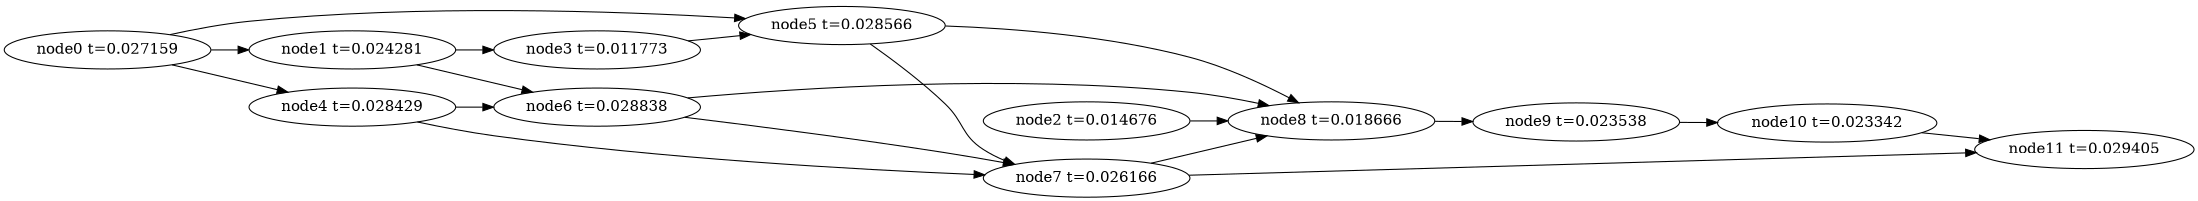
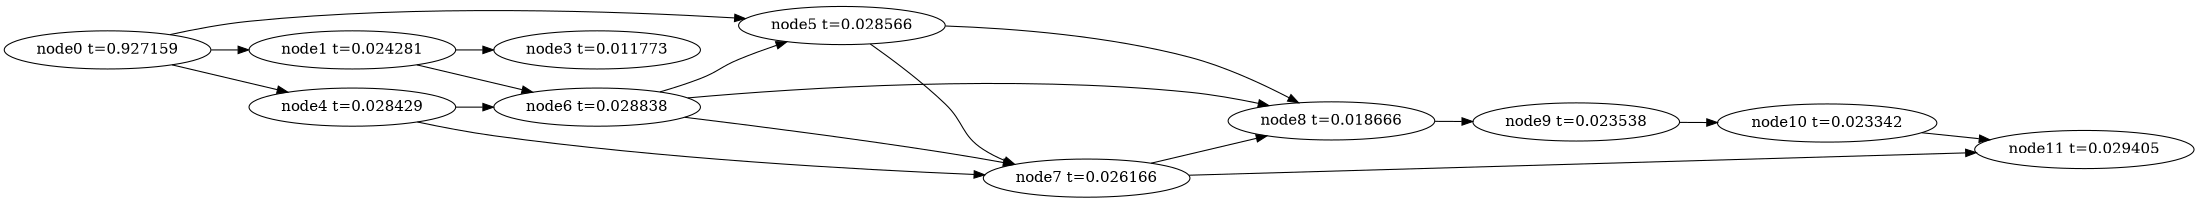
edge "node3 t=0.011773" -> "node5 t=0.028566": now "node6 t=0.028838" -> "node5 t=0.028566"
node "node0 t=0.027159": label "node0 t=0.027159" -> "node0 t=0.927159"
node "node2 t=0.014676": removed
